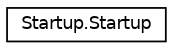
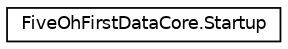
node "Startup.Startup": label "Startup.Startup" -> "FiveOhFirstDataCore.Startup"
